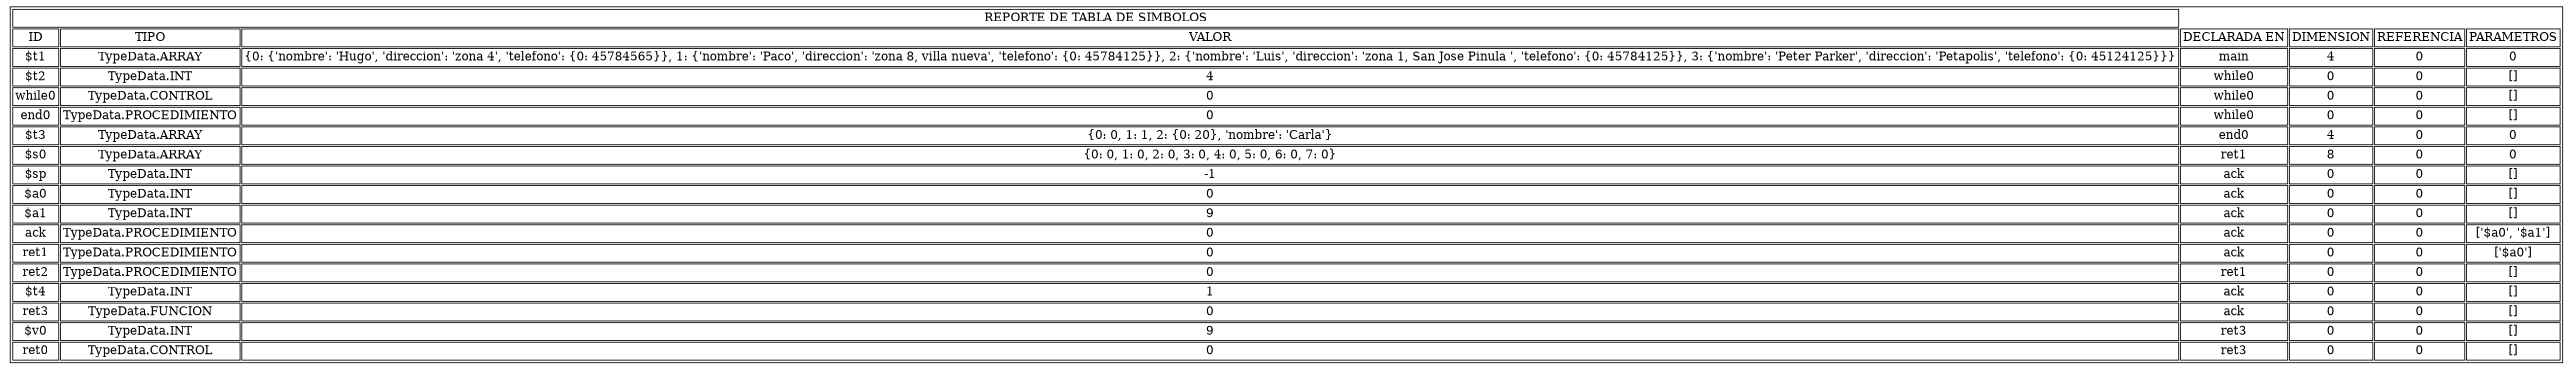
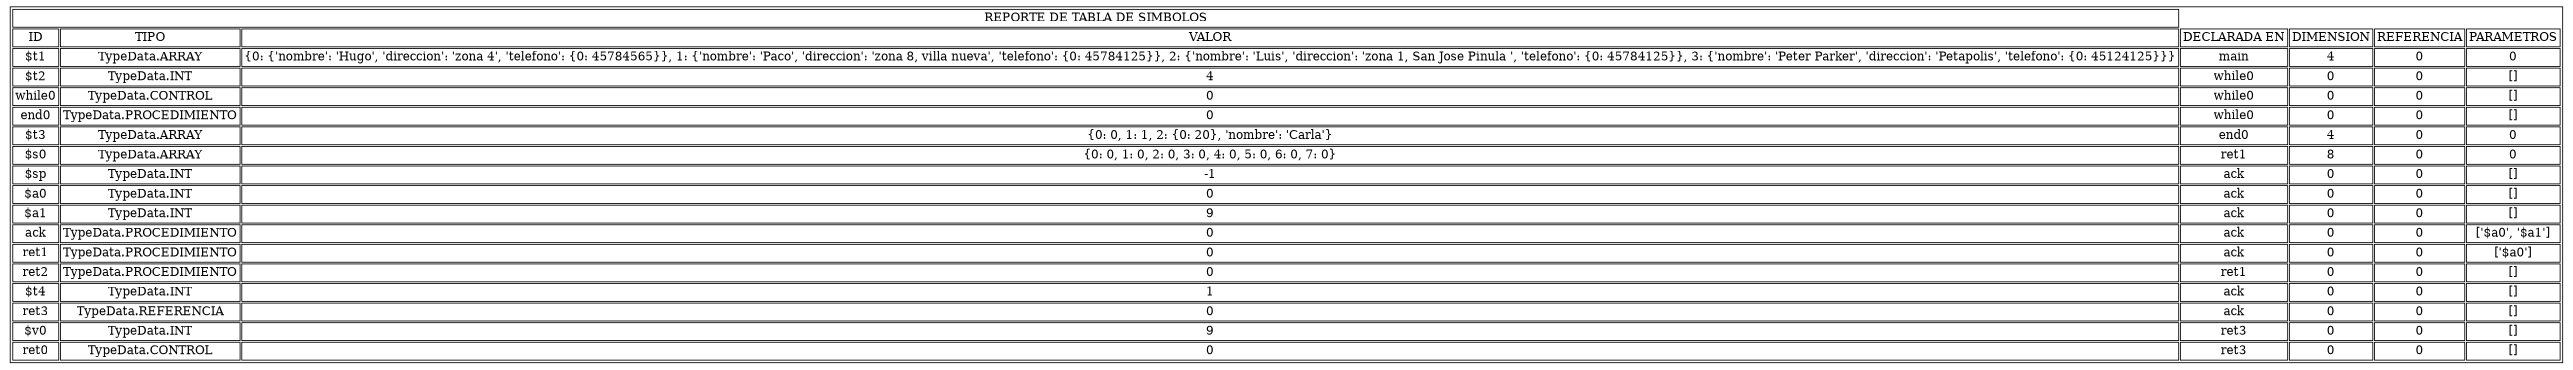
node "REPORTE DE TABLA DE SIMBOLOS": text "TypeData.FUNCION" -> "TypeData.REFERENCIA"
